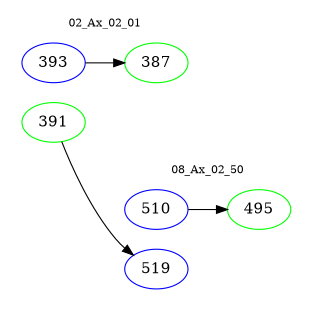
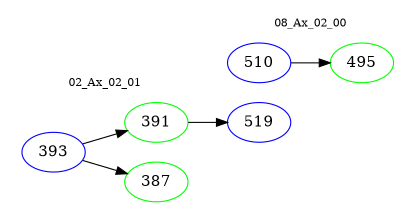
edge "393" -> "391": added
cluster "08_Ax_02_50": label "08_Ax_02_50" -> "08_Ax_02_00"
